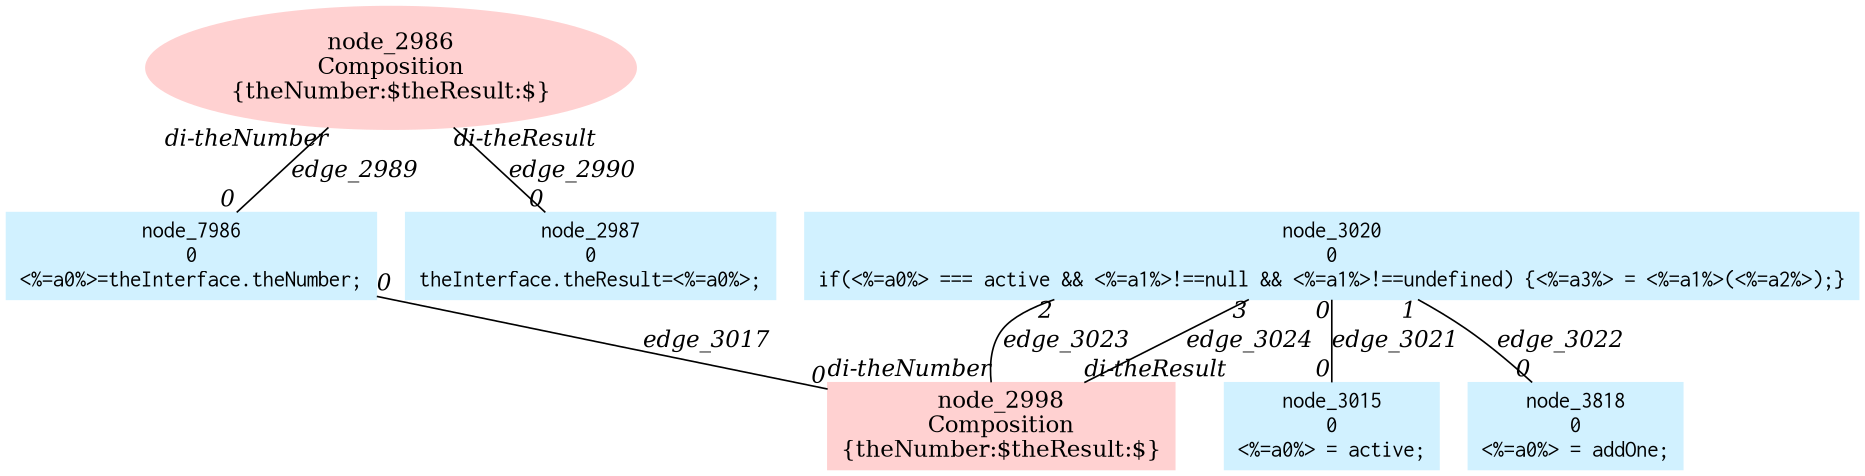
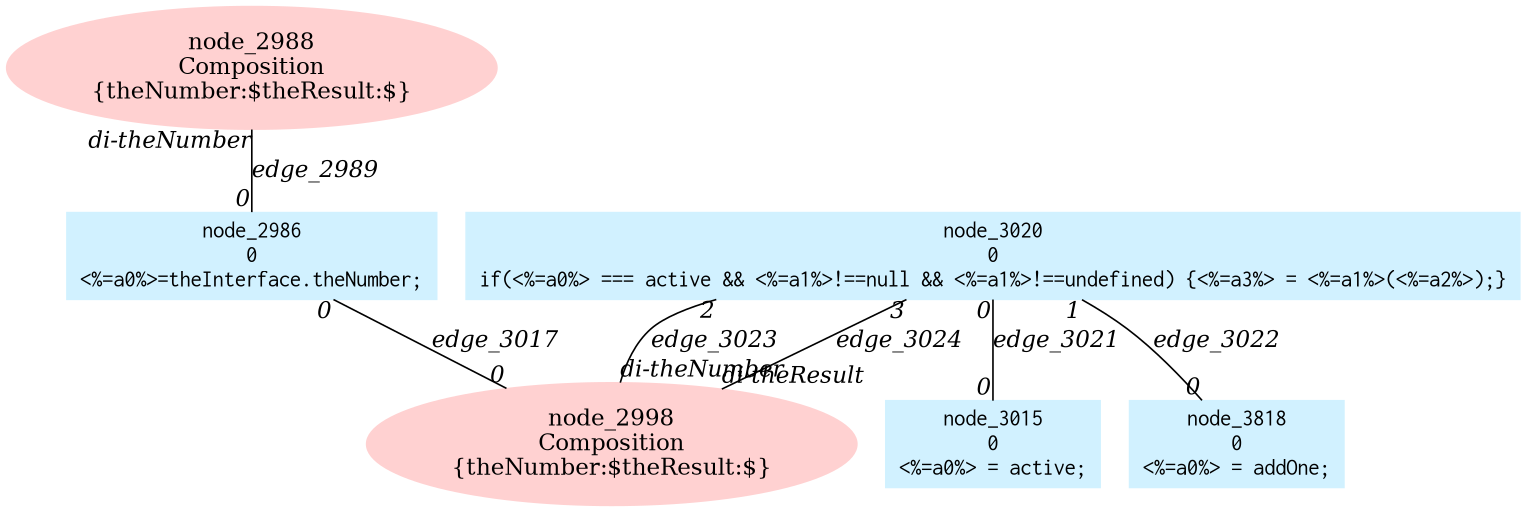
node "node_2986 Composition {theNumber:$theResult:$}": label "node_2986 Composition {theNumber:$theResult:$}" -> "node_2988 Composition {theNumber:$theResult:$}"
node "node_7986 0 <%=a0%>=theInterface.theNumber;": label "node_7986 0 <%=a0%>=theInterface.theNumber;" -> "node_2986 0 <%=a0%>=theInterface.theNumber;"
node "node_2987 0 theInterface.theResult=<%=a0%>;": removed
node "node_2998 Composition {theNumber:$theResult:$}": shape box -> ellipse
